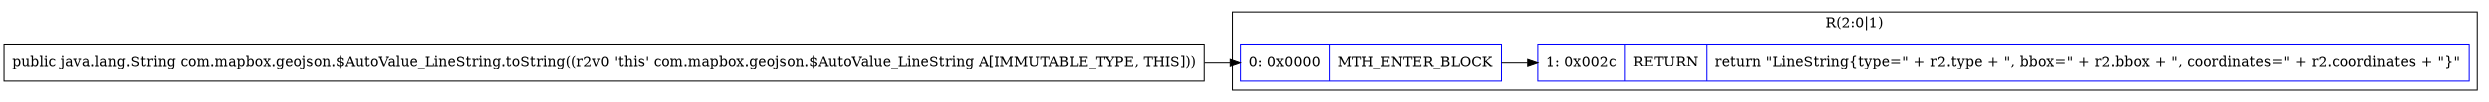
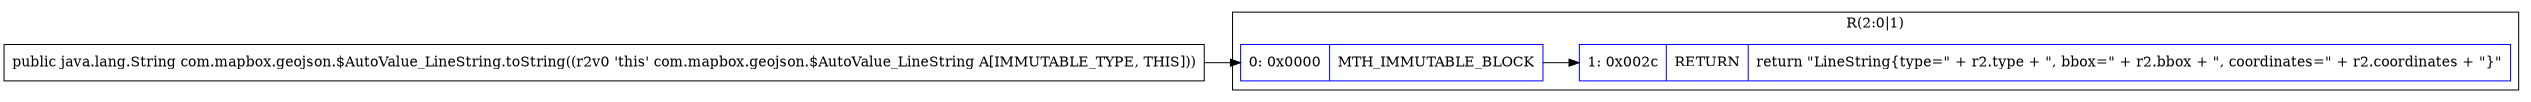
node "0: 0x0000": text "MTH_ENTER_BLOCK" -> "MTH_IMMUTABLE_BLOCK"
